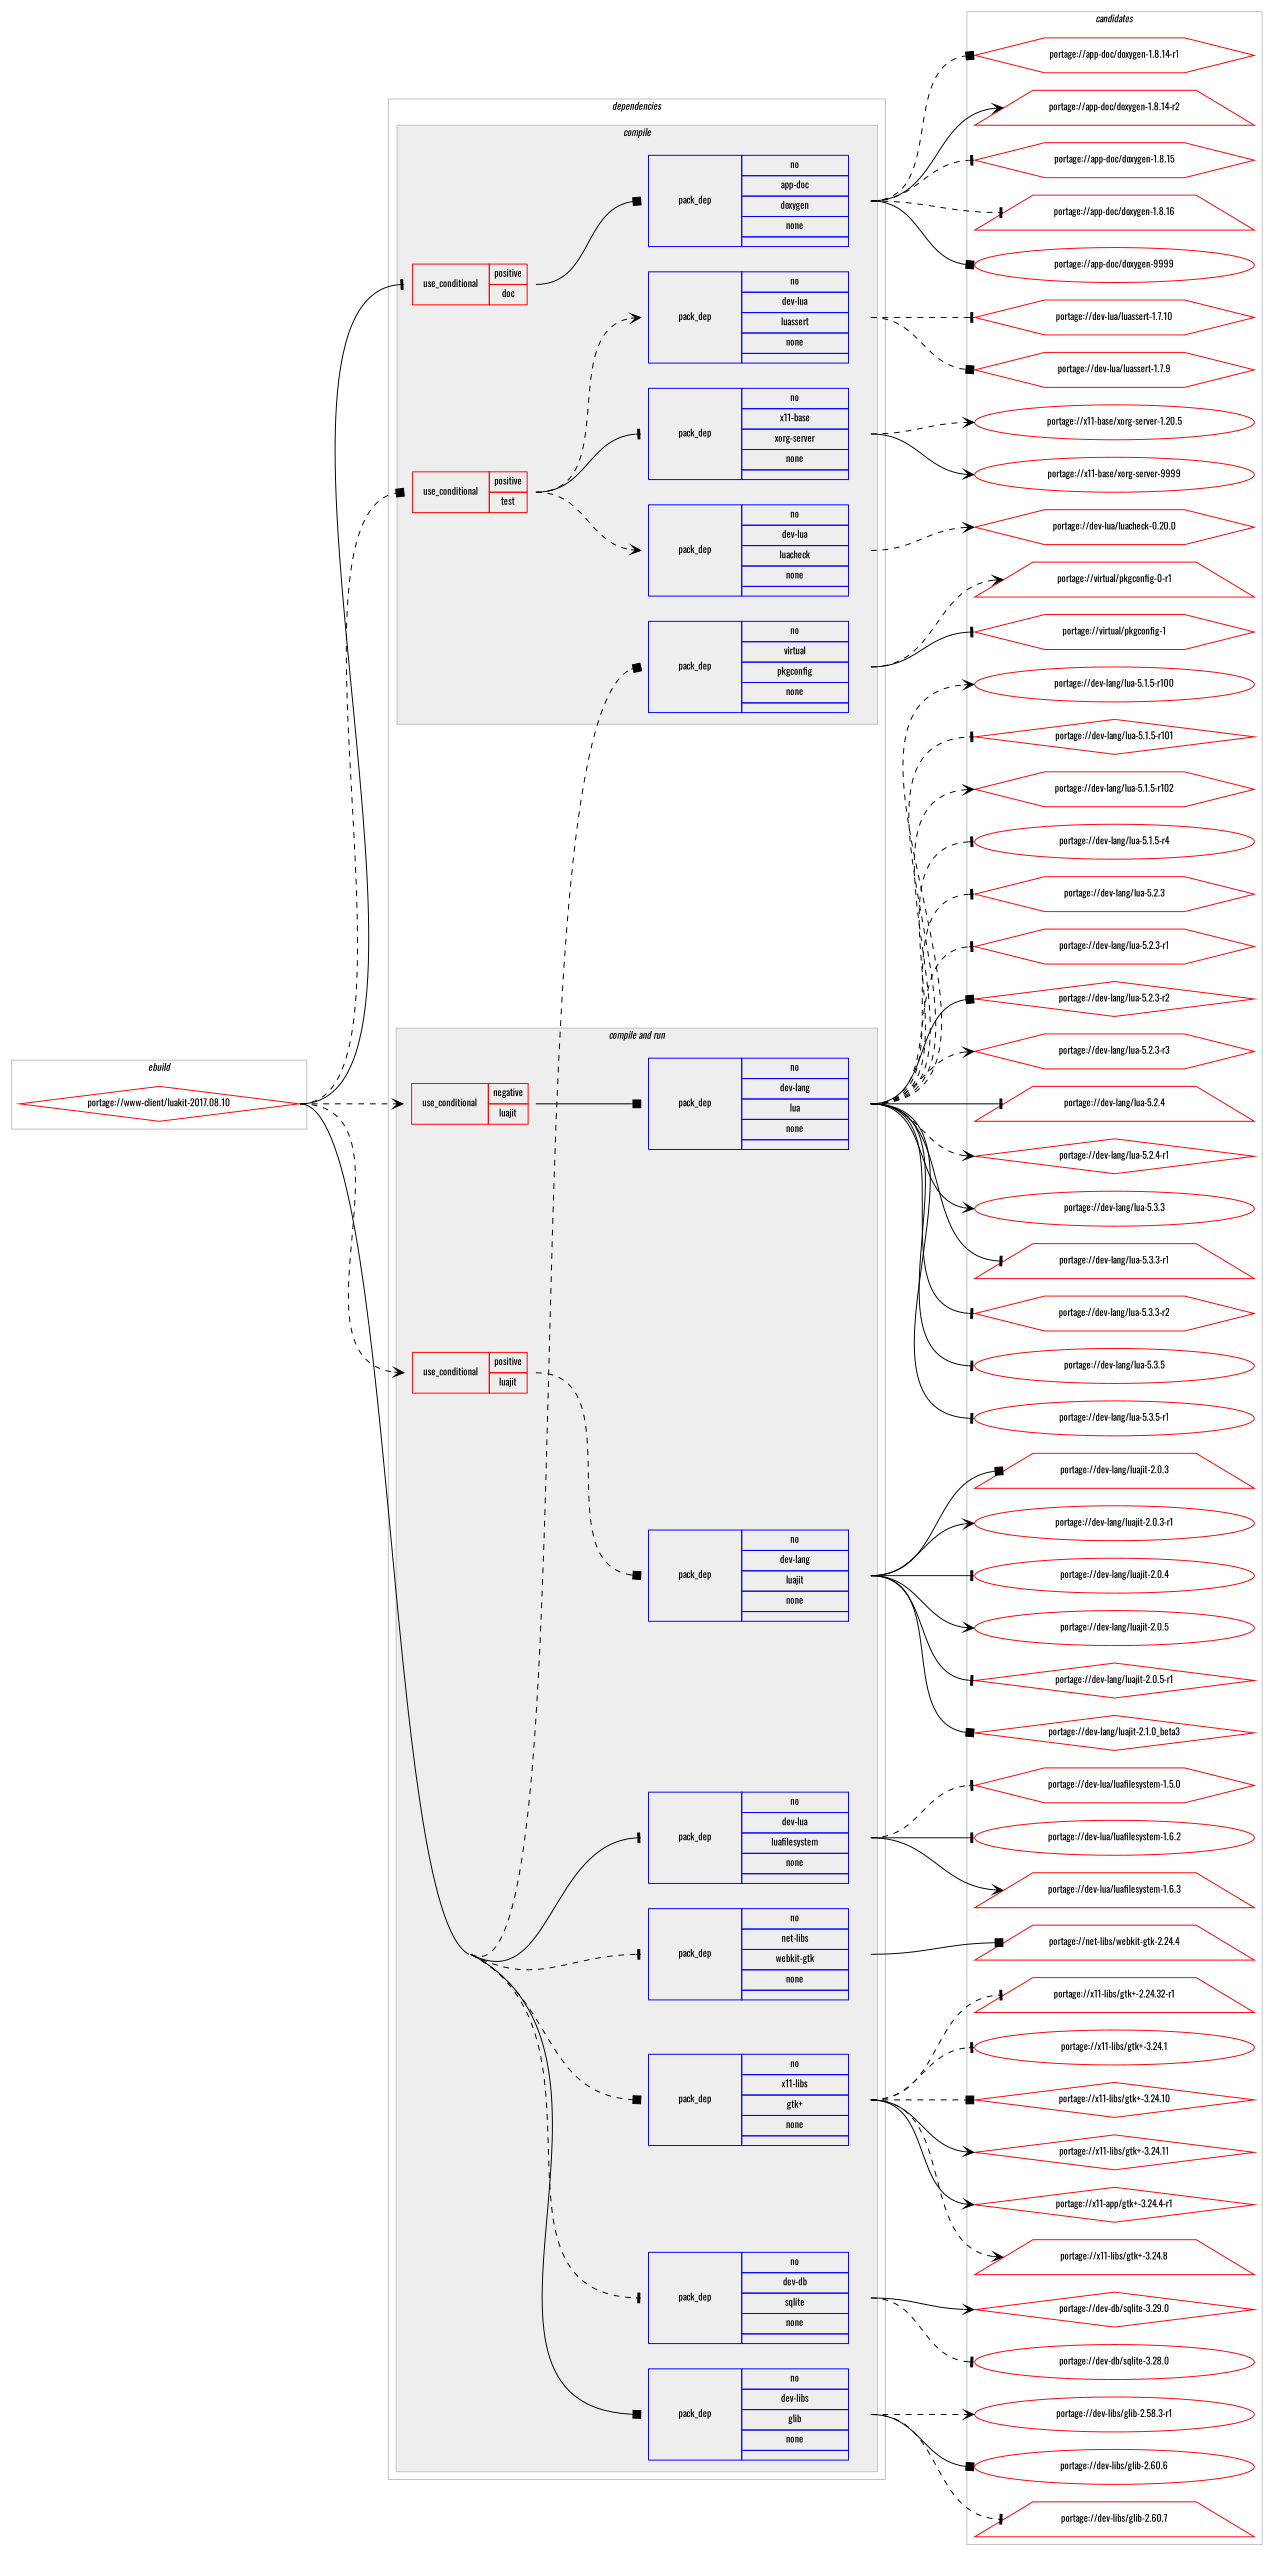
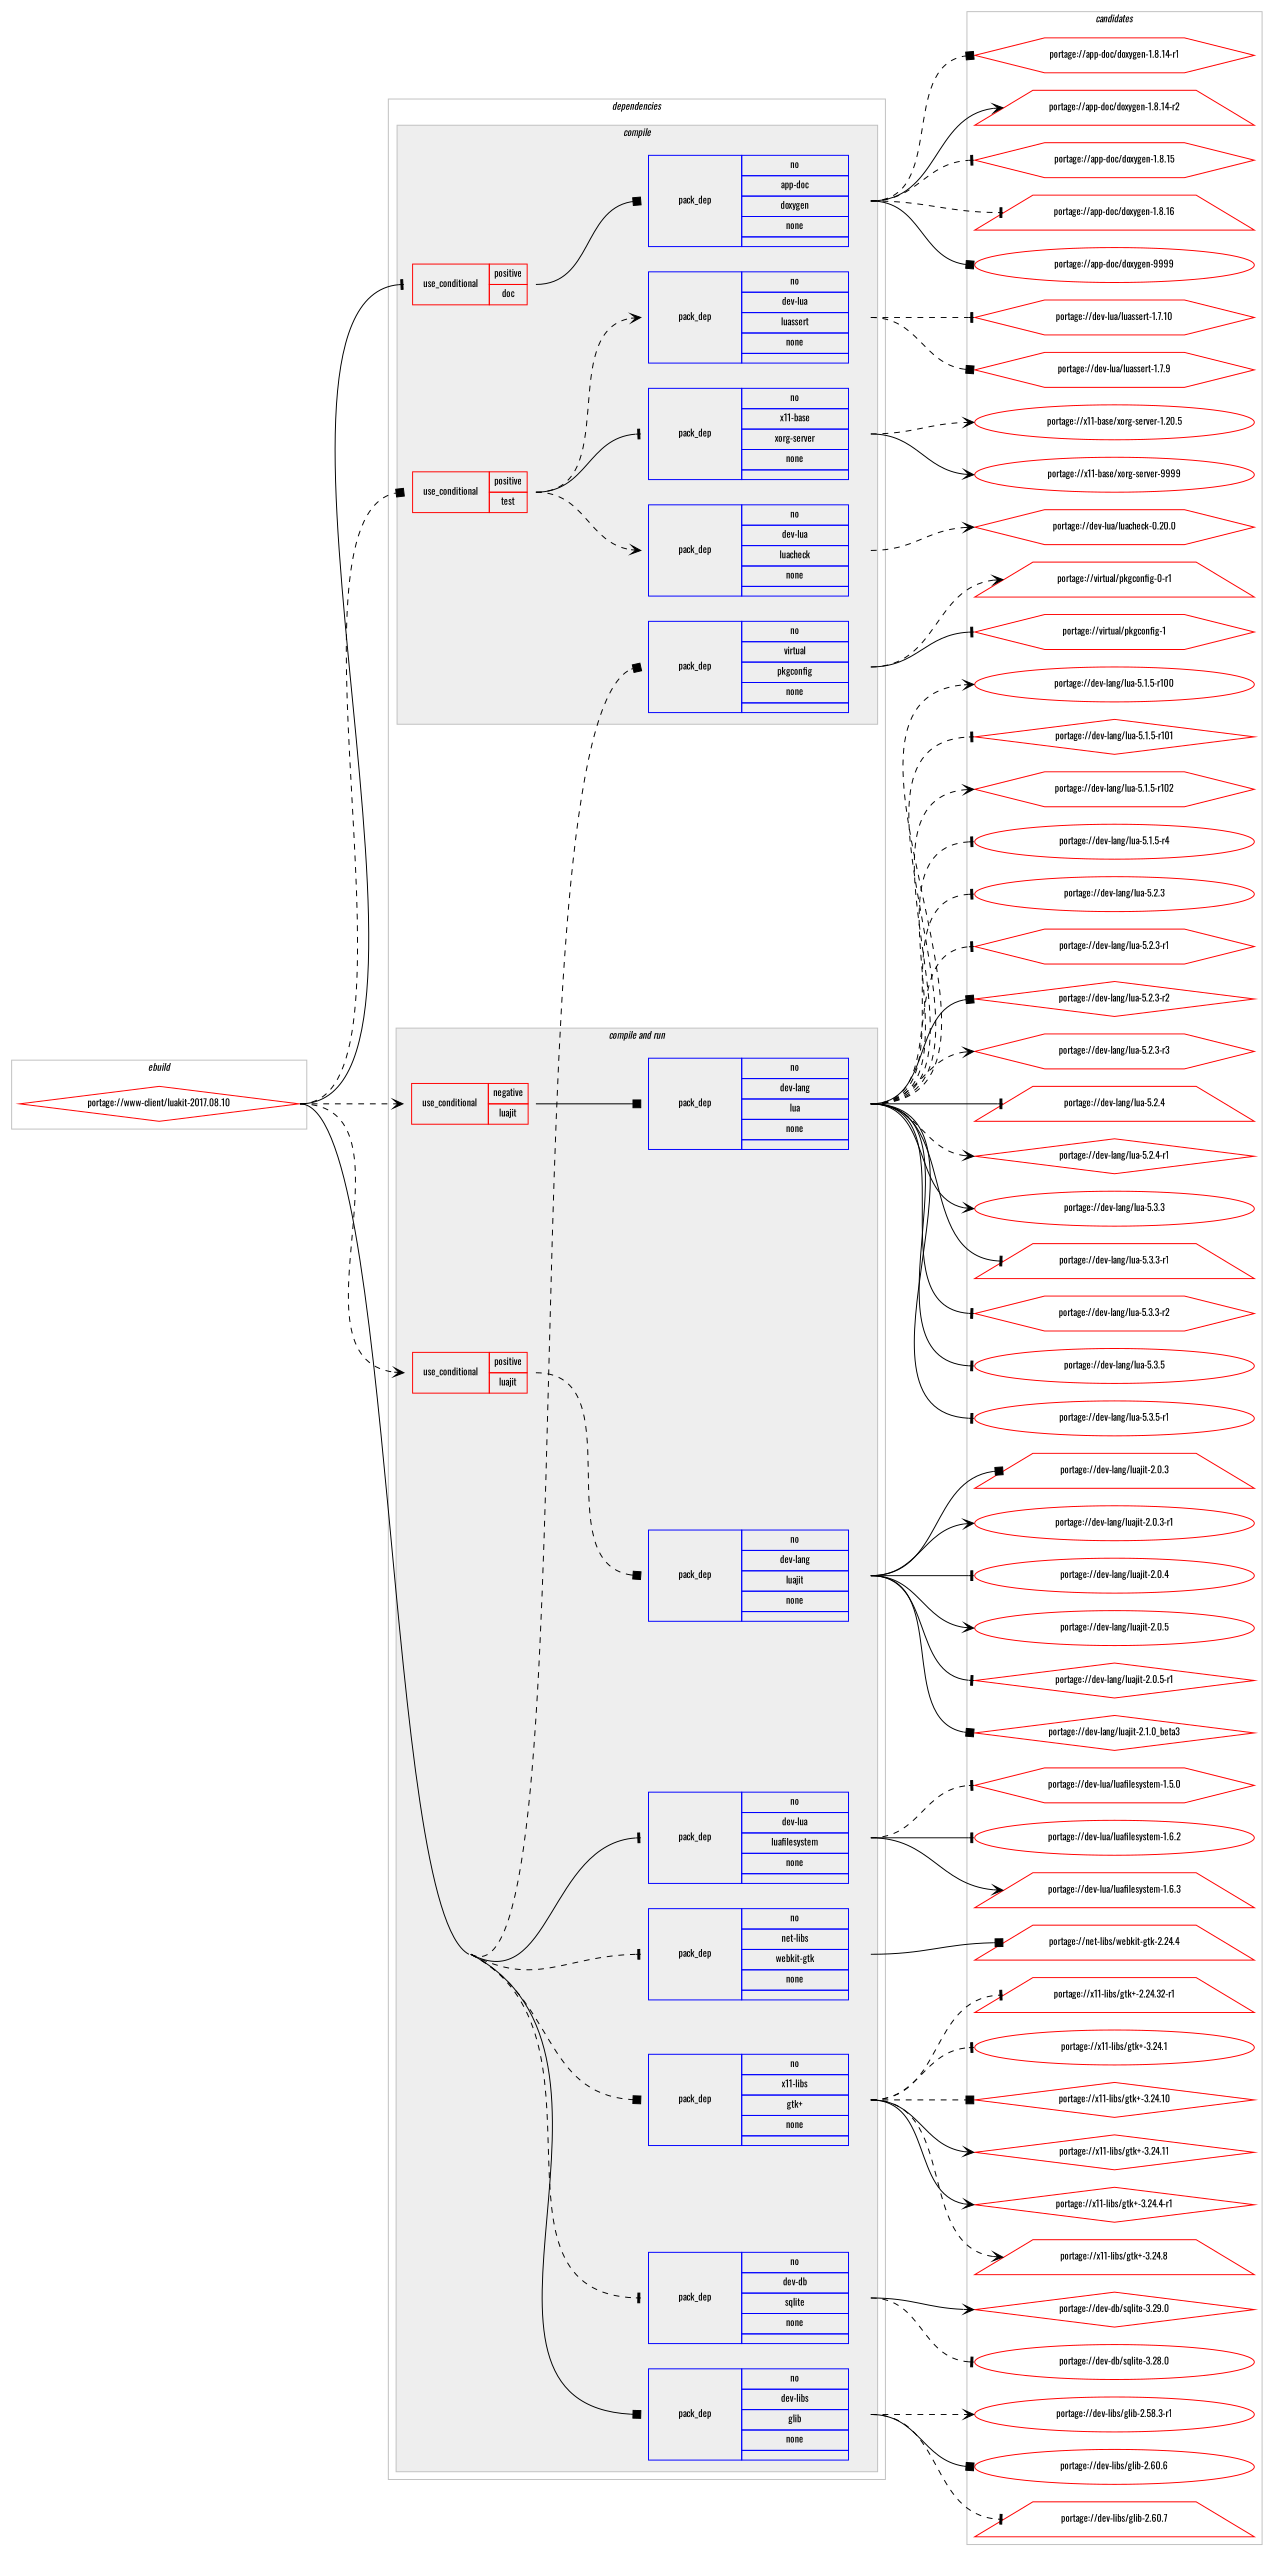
node "portage://dev-lang/lua-5.2.3": shape hexagon -> ellipse
node "portage://x11-app/gtk+-3.24.4-r1": label "portage://x11-app/gtk+-3.24.4-r1" -> "portage://x11-libs/gtk+-3.24.4-r1"
